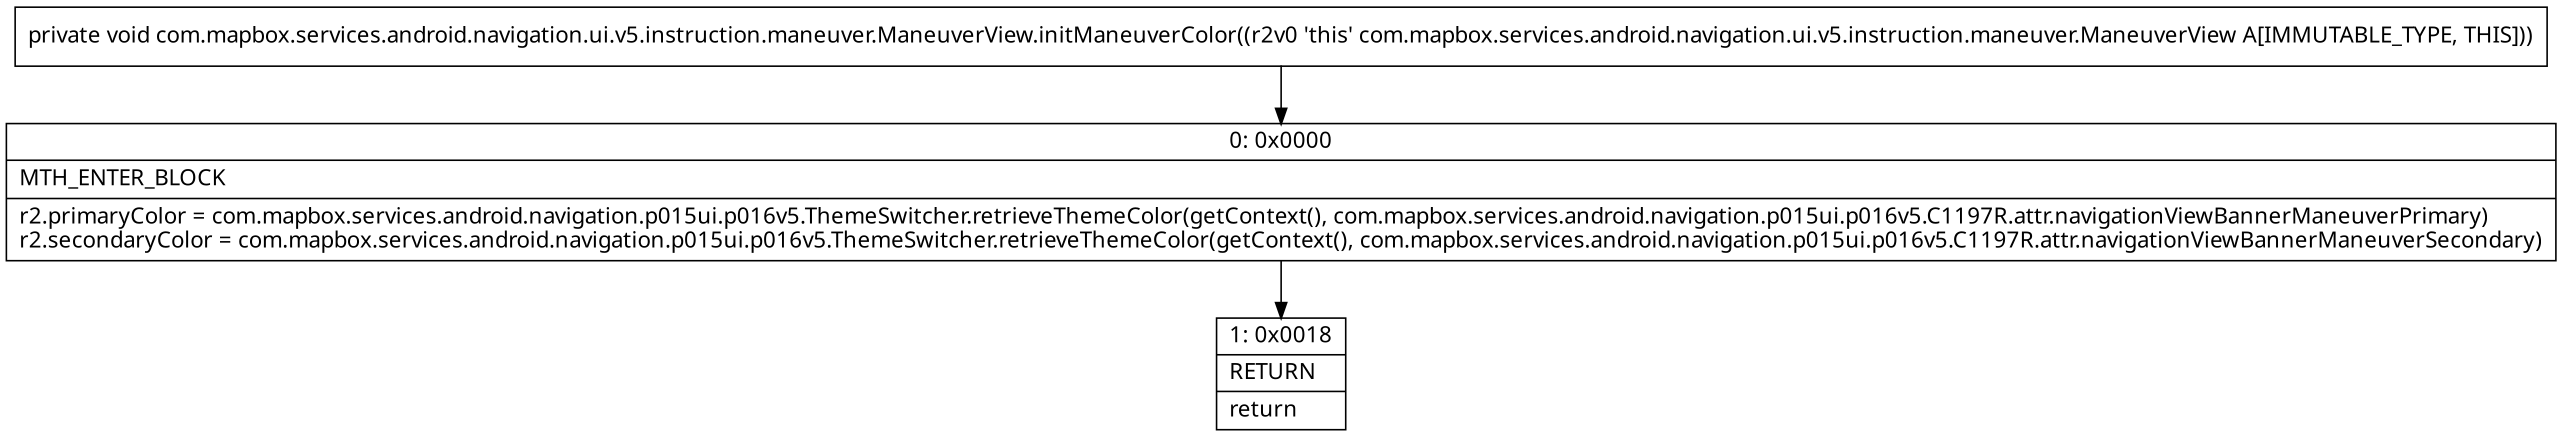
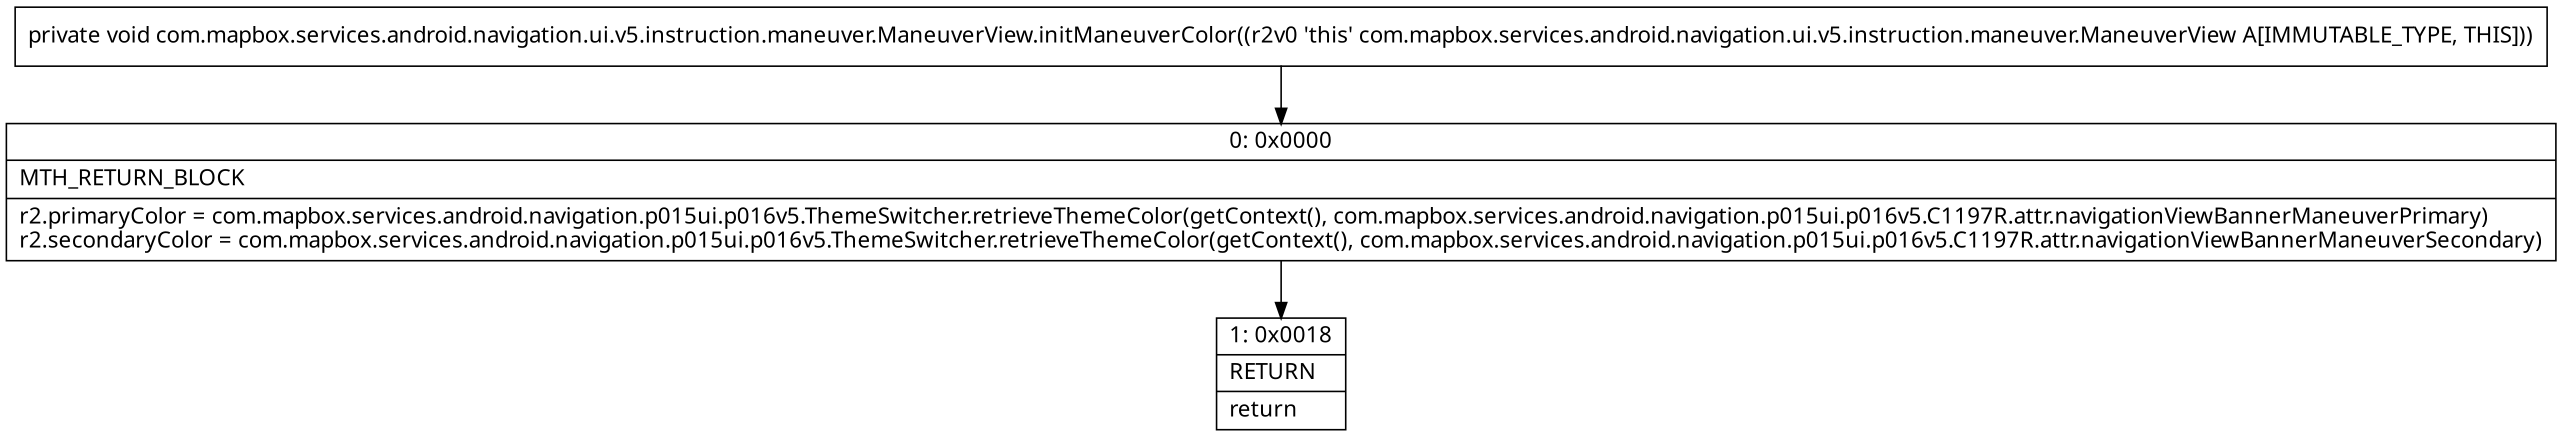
node "0: 0x0000": text "MTH_ENTER_BLOCK" -> "MTH_RETURN_BLOCK"
